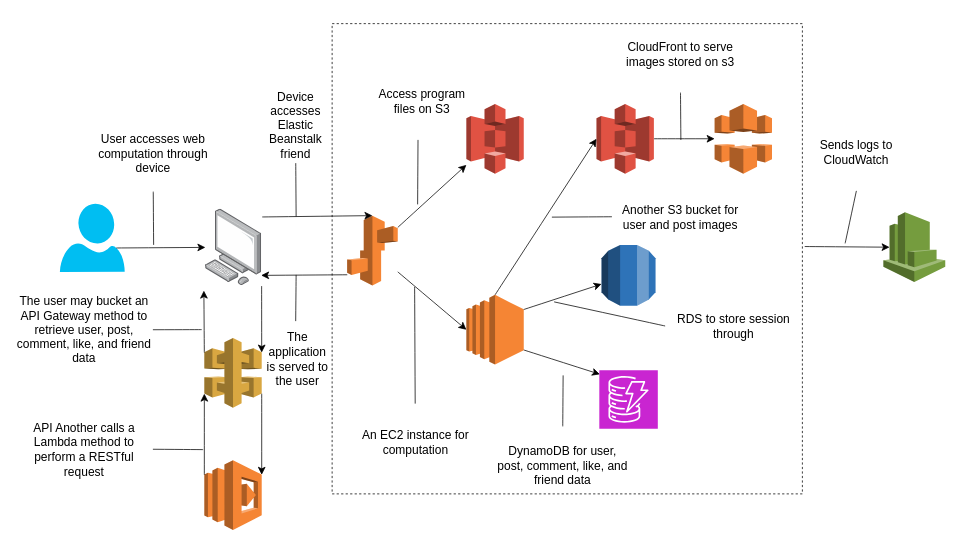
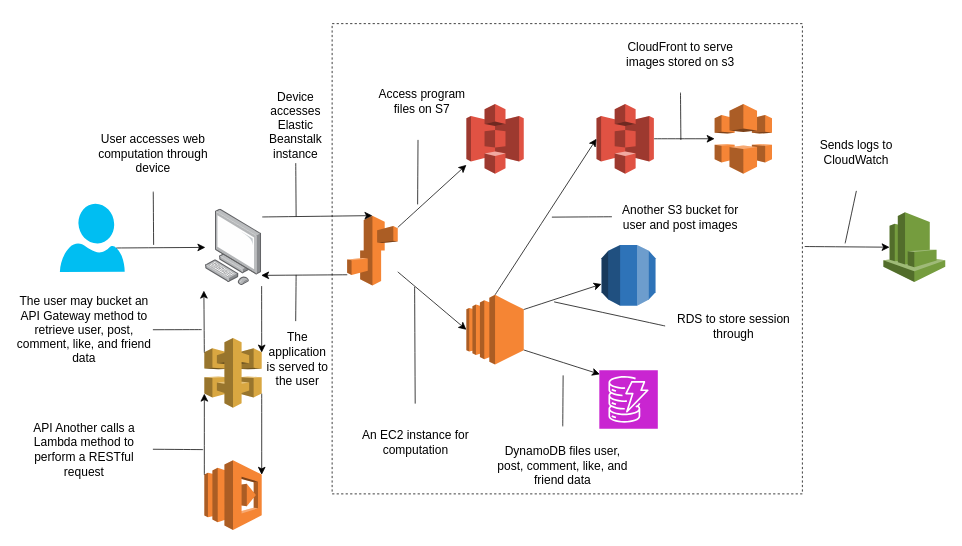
node "Access program files on S3": label "Access program files on S3" -> "Access program files on S7"
node "Device accesses Elastic Beanstalk friend": label "Device accesses Elastic Beanstalk friend" -> "Device accesses Elastic Beanstalk instance"
node "DynamoDB for user, post, comment, like, and friend data": label "DynamoDB for user, post, comment, like, and friend data" -> "DynamoDB files user, post, comment, like, and friend data"
